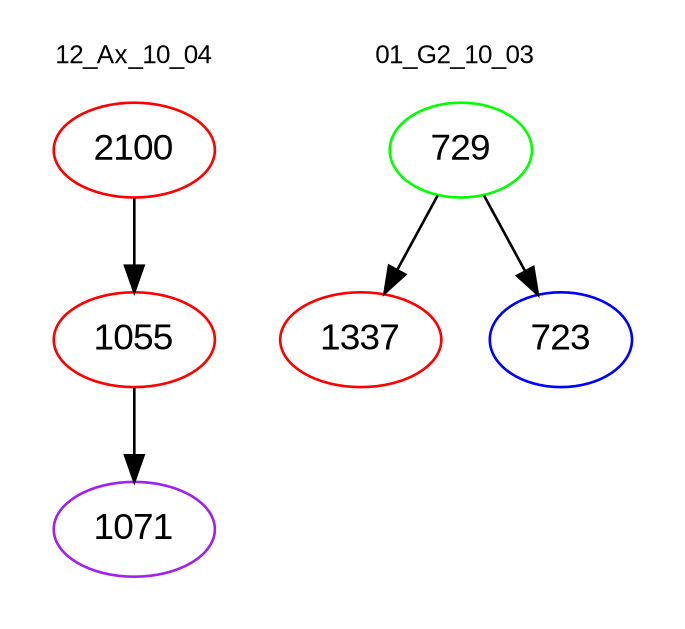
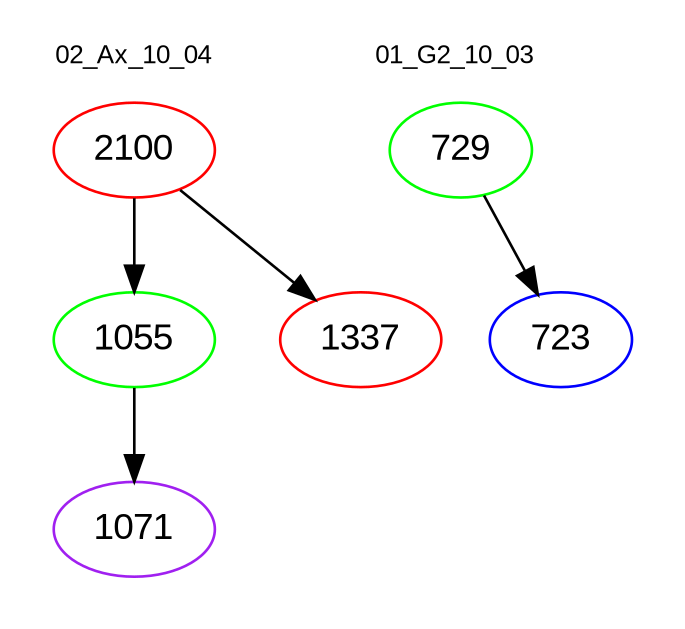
cluster "12_Ax_10_04": label "12_Ax_10_04" -> "02_Ax_10_04"
edge "729" -> "1337": now "2100" -> "1337"
node "1055": color red -> green
